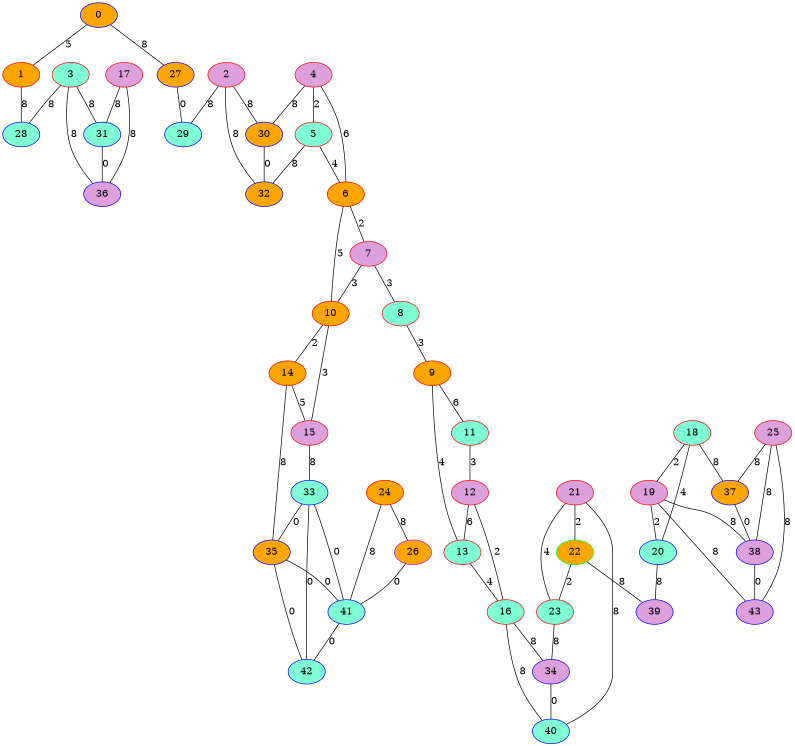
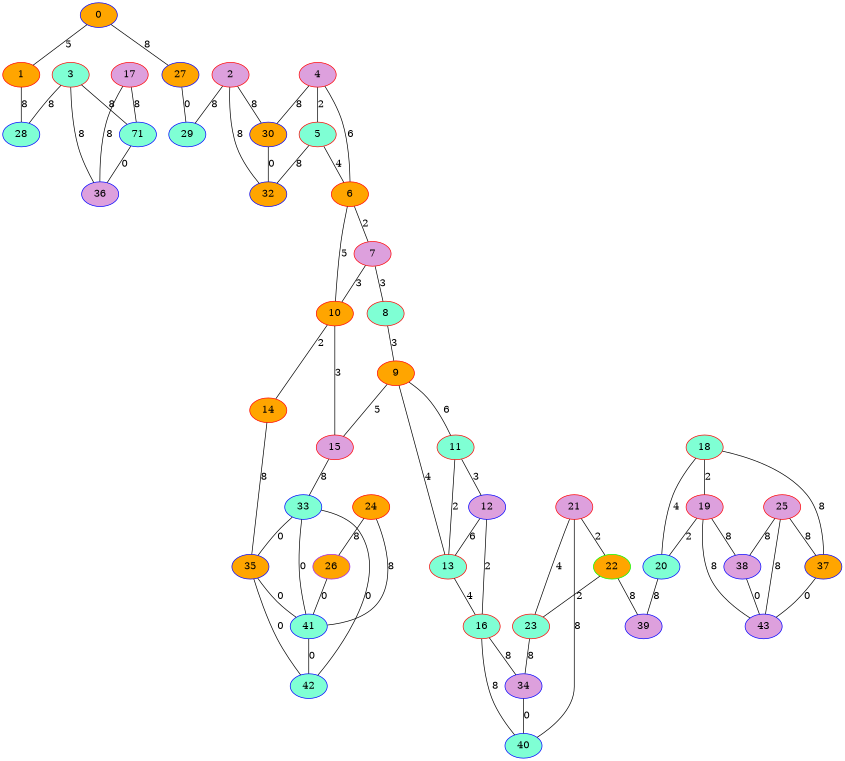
node "31": label "31" -> "71"
edge "14" -- "15": now "9" -- "15"
node "12": color red -> blue
edge "11" -- "13": added, label "2"
edge "37" -- "38": now "37" -- "43"
